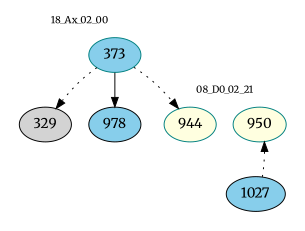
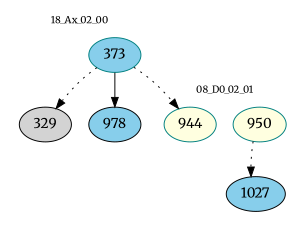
cluster "08_D0_02_21": label "08_D0_02_21" -> "08_D0_02_01"
edge "1027" -> "950": reversed
